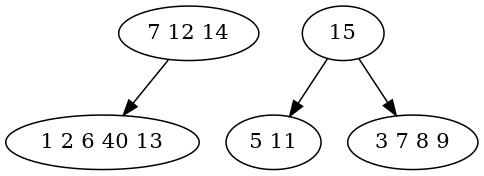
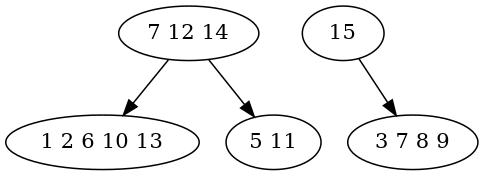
edge "15" -> "5 11": now "7 12 14" -> "5 11"
node "1 2 6 40 13": label "1 2 6 40 13" -> "1 2 6 10 13"
